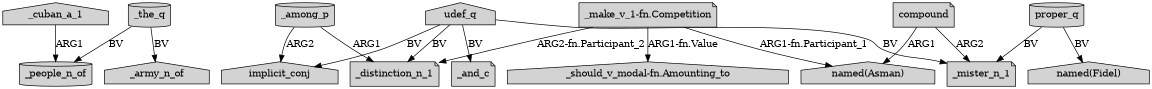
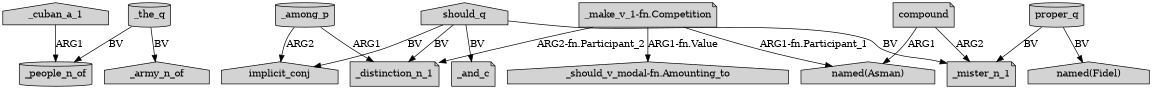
node "udef_q": label "udef_q" -> "should_q"
